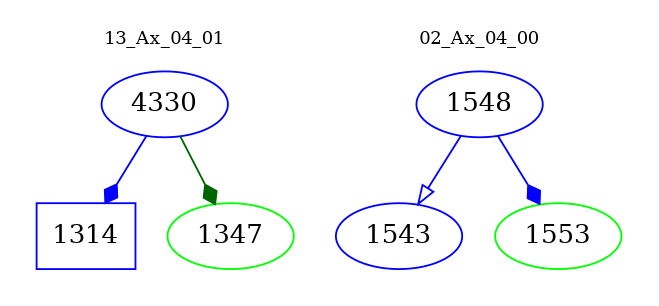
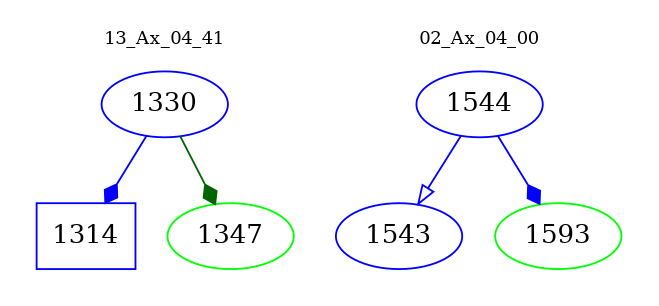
cluster "13_Ax_04_01": label "13_Ax_04_01" -> "13_Ax_04_41"
node "4330": label "4330" -> "1330"
node "1548": label "1548" -> "1544"
node "1553": label "1553" -> "1593"
